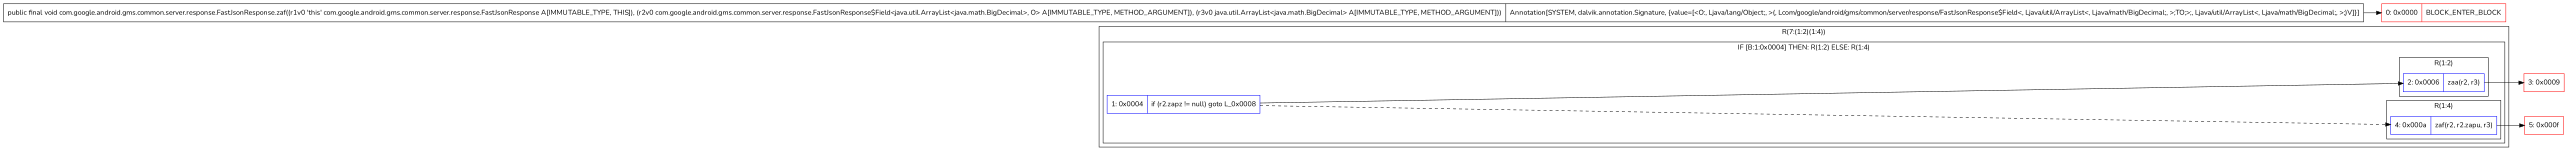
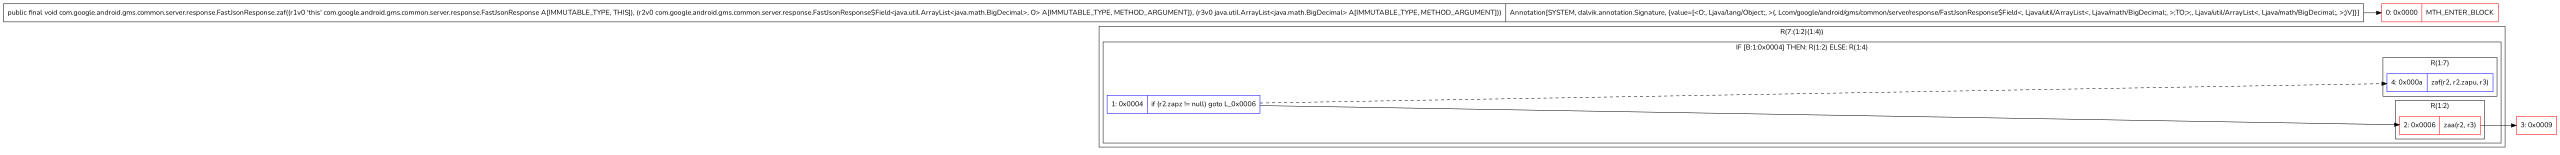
node "0: 0x0000": text "BLOCK_ENTER_BLOCK" -> "MTH_ENTER_BLOCK"
node "2: 0x0006": color blue -> red
node "1: 0x0004": text "if (r2.zapz != null) goto L_0x0008" -> "if (r2.zapz != null) goto L_0x0006"
cluster "R(1:4)": label "R(1:4)" -> "R(1:7)"
node "5: 0x000f": removed
